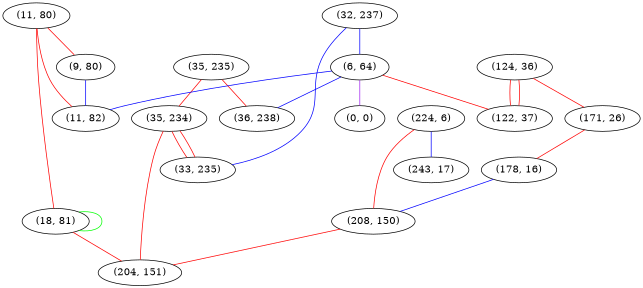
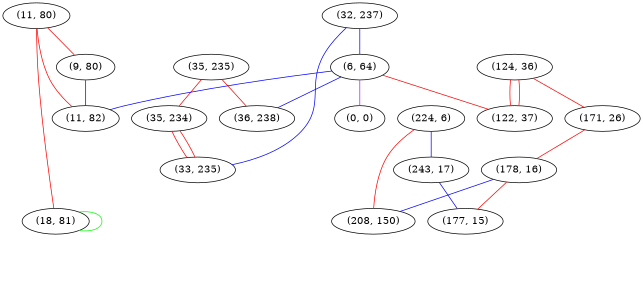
node "(177, 15)": added
node "(204, 151)": removed
